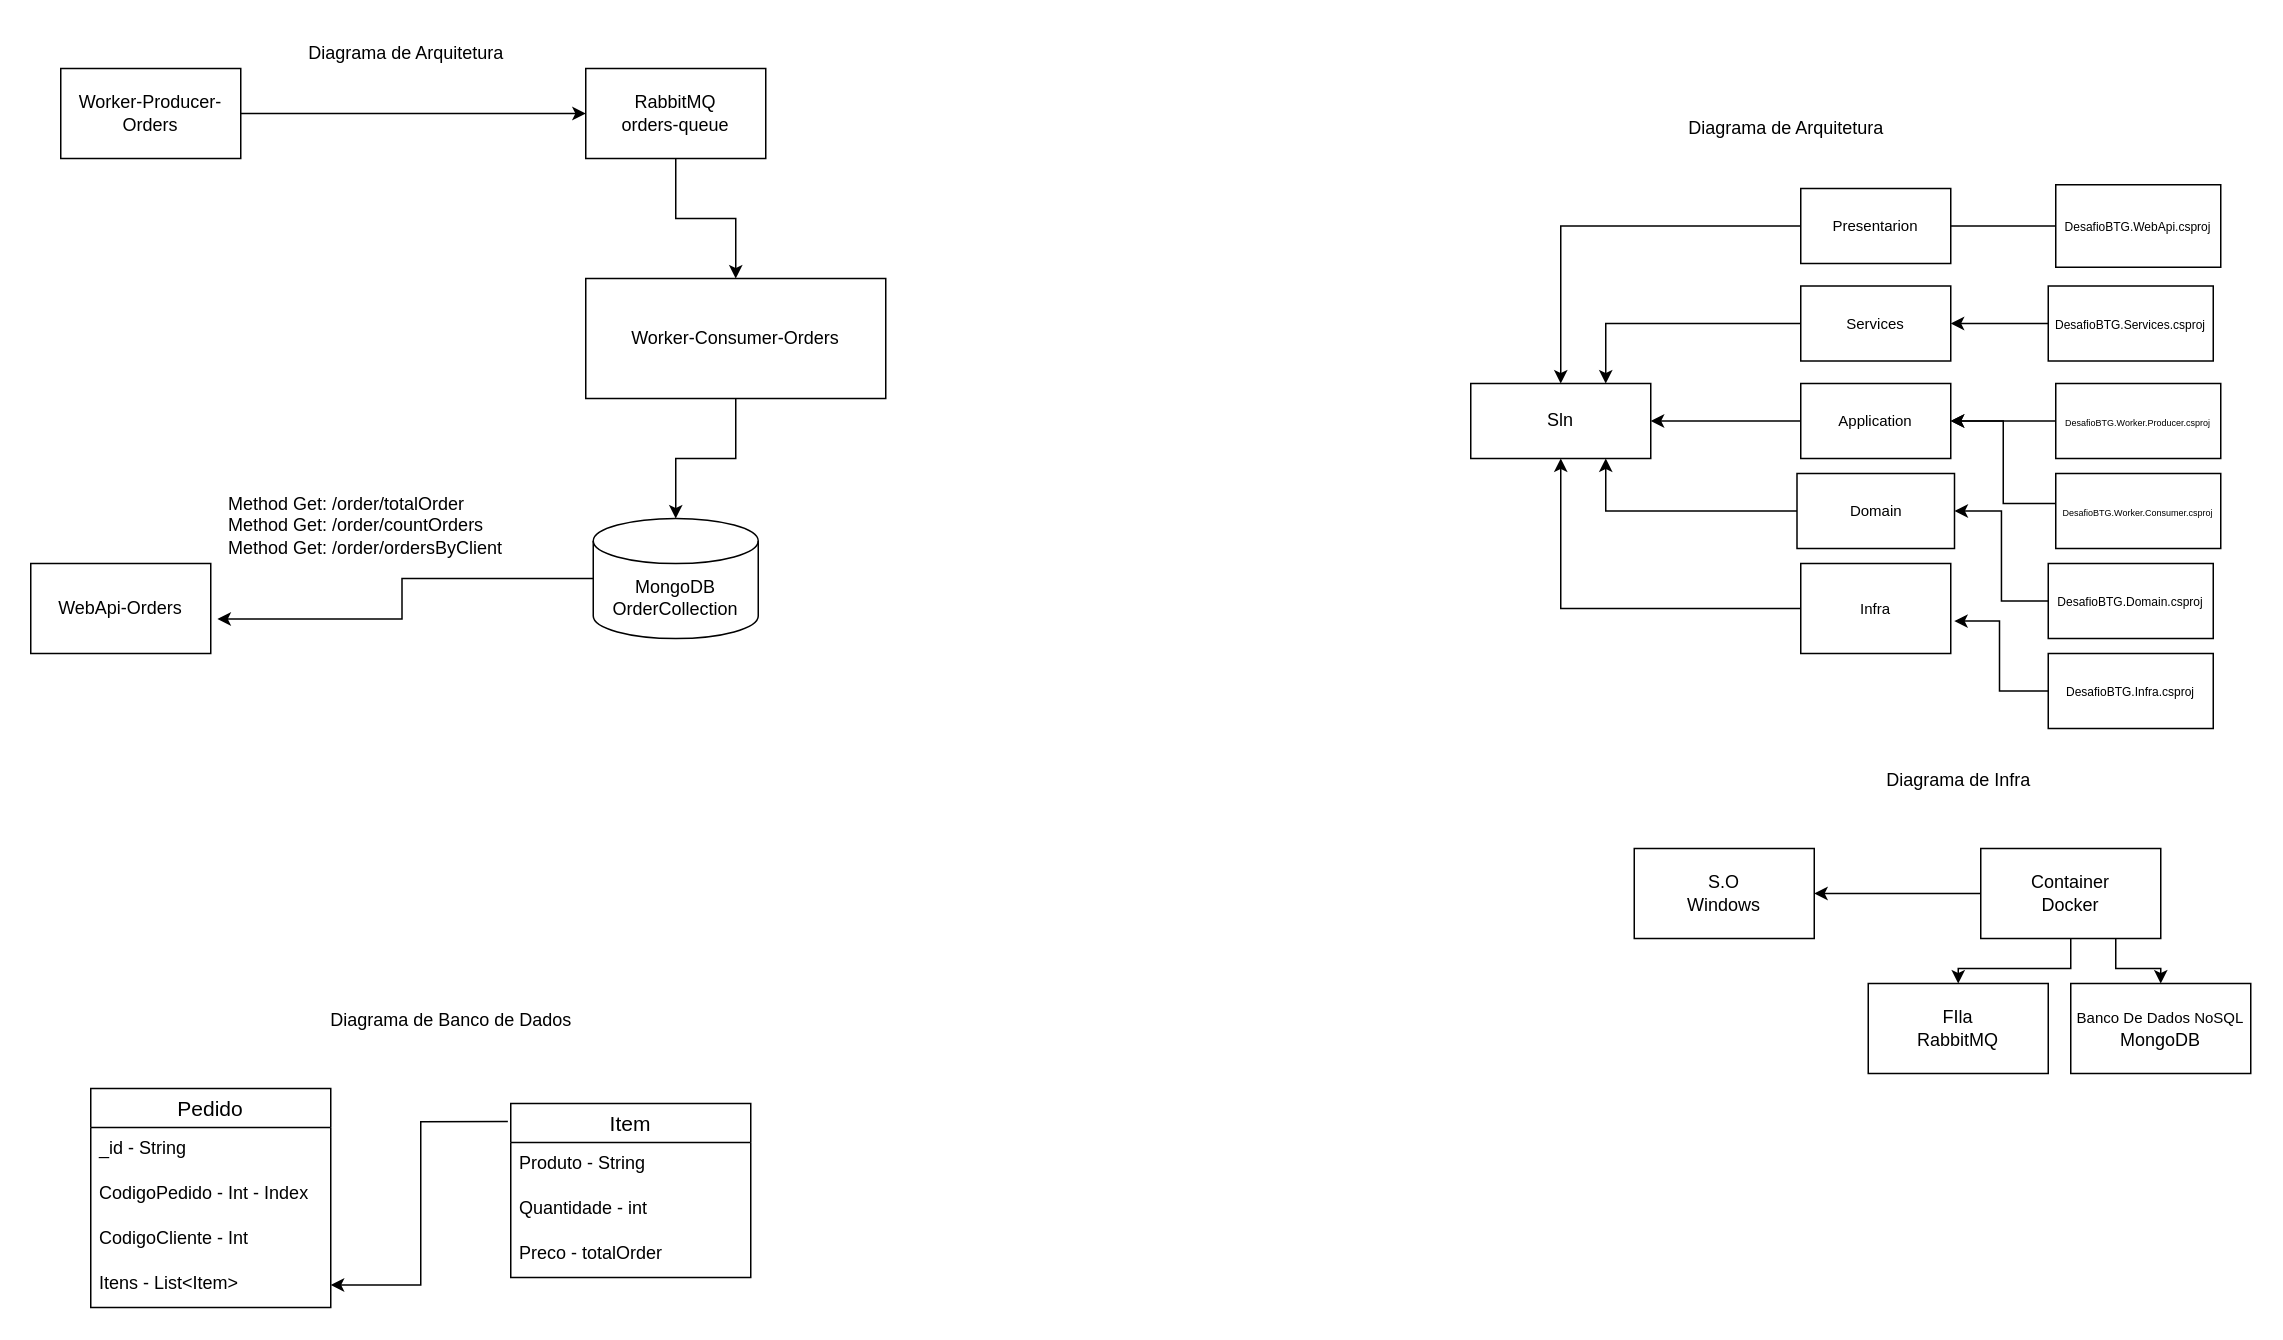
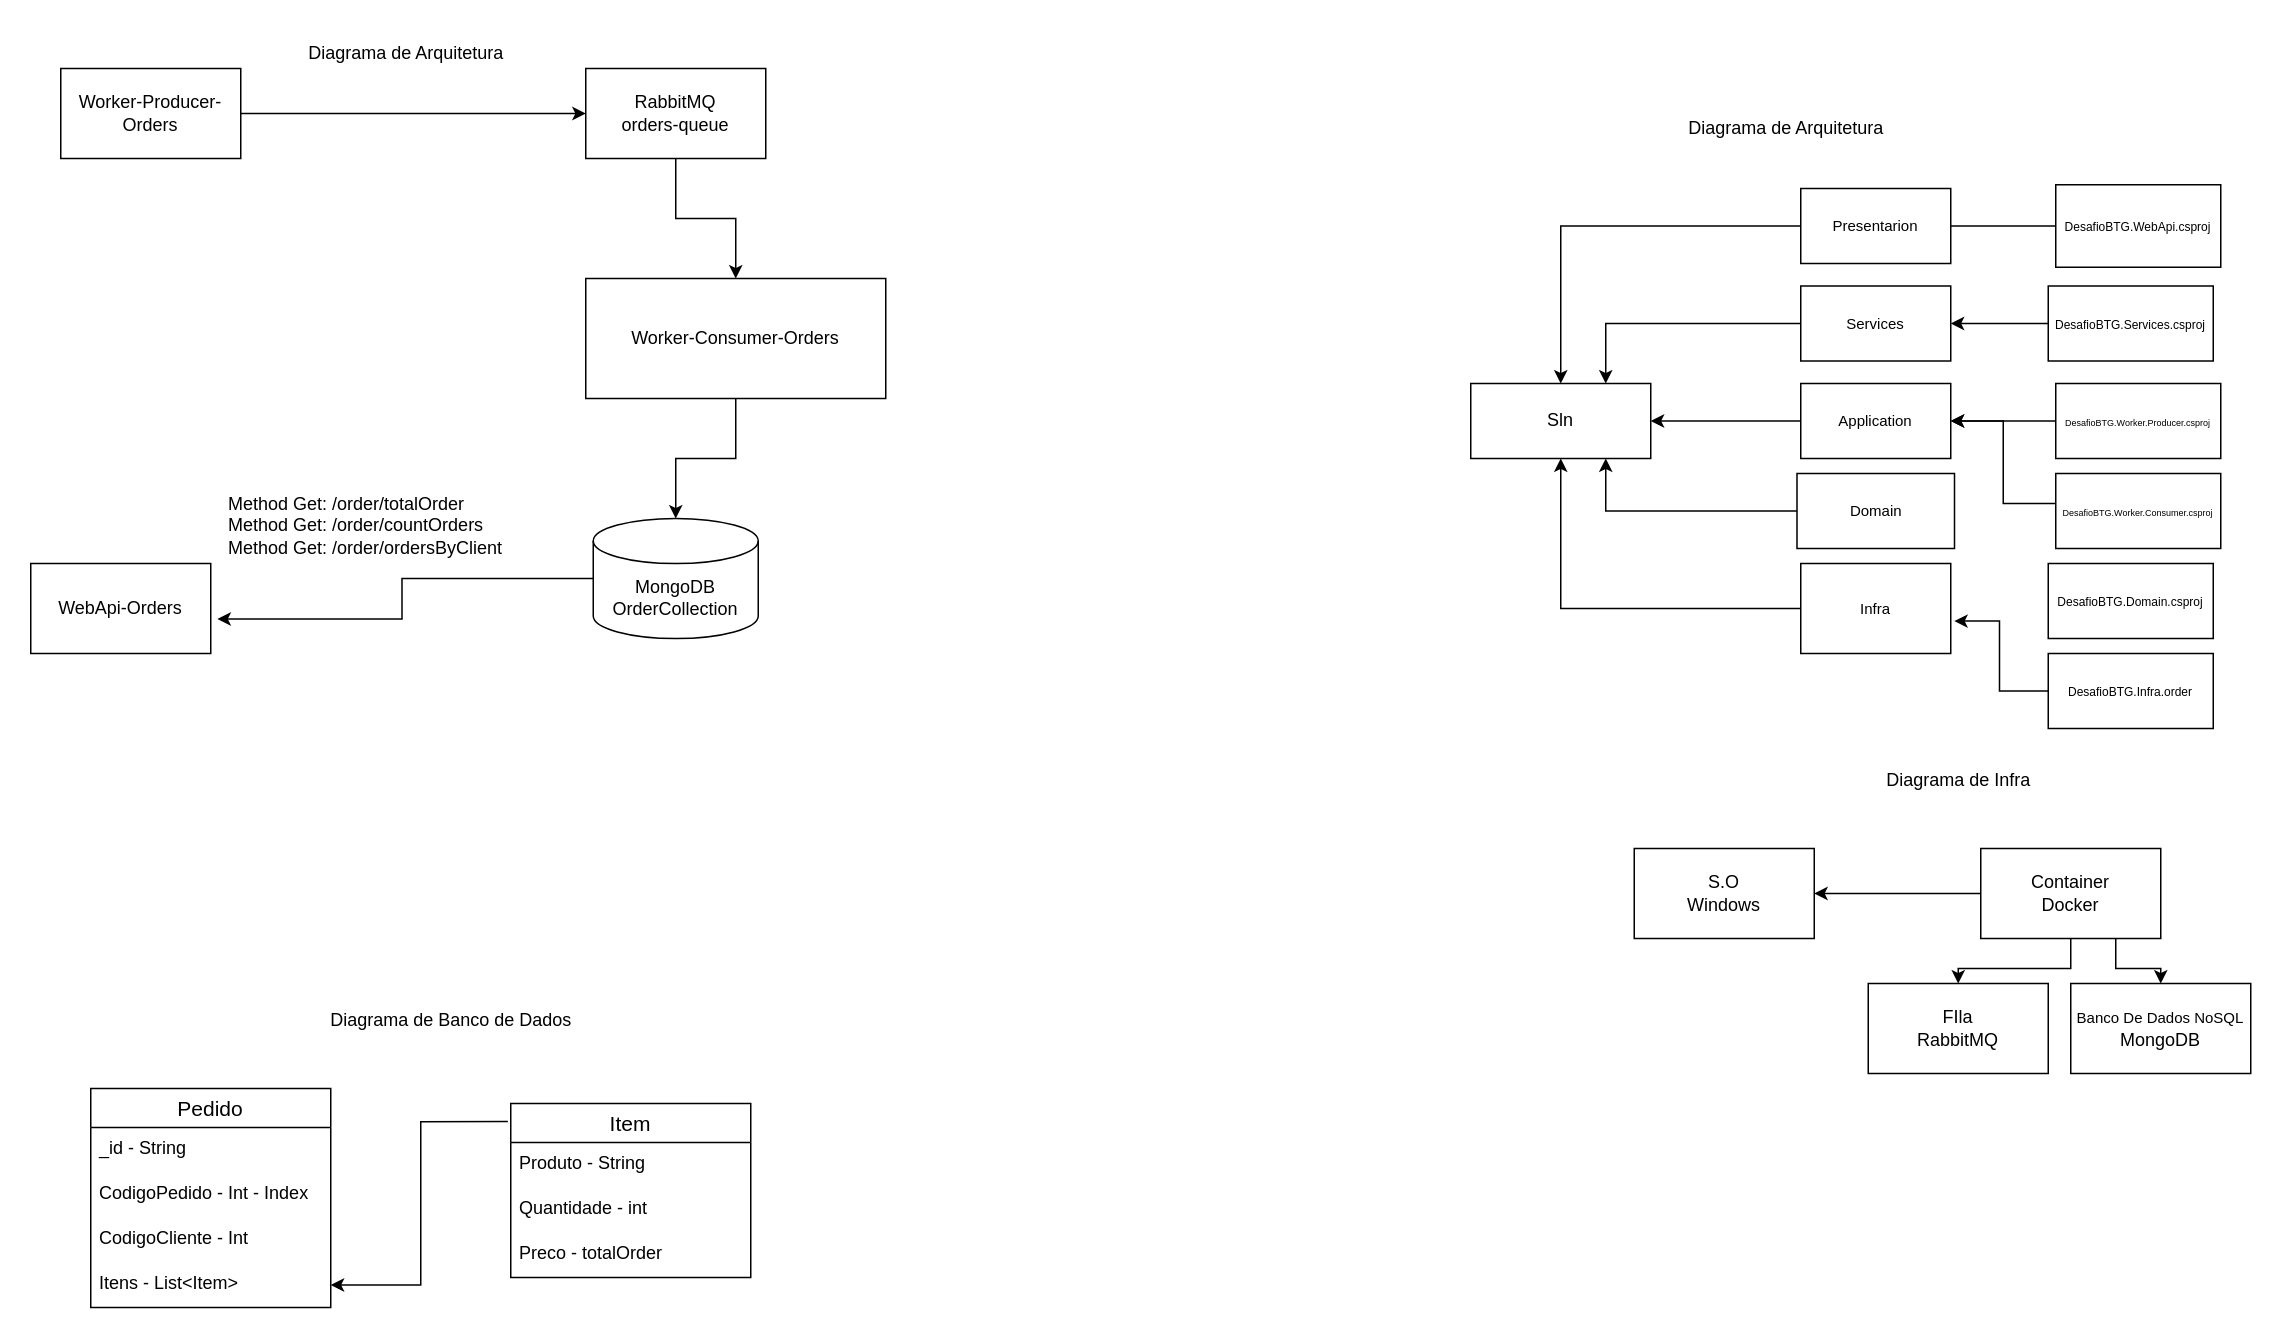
edge "DesafioBTG.Domain.csproj" -> "Domain": removed
node "DesafioBTG.Infra.csproj": label "DesafioBTG.Infra.csproj" -> "DesafioBTG.Infra.order"
